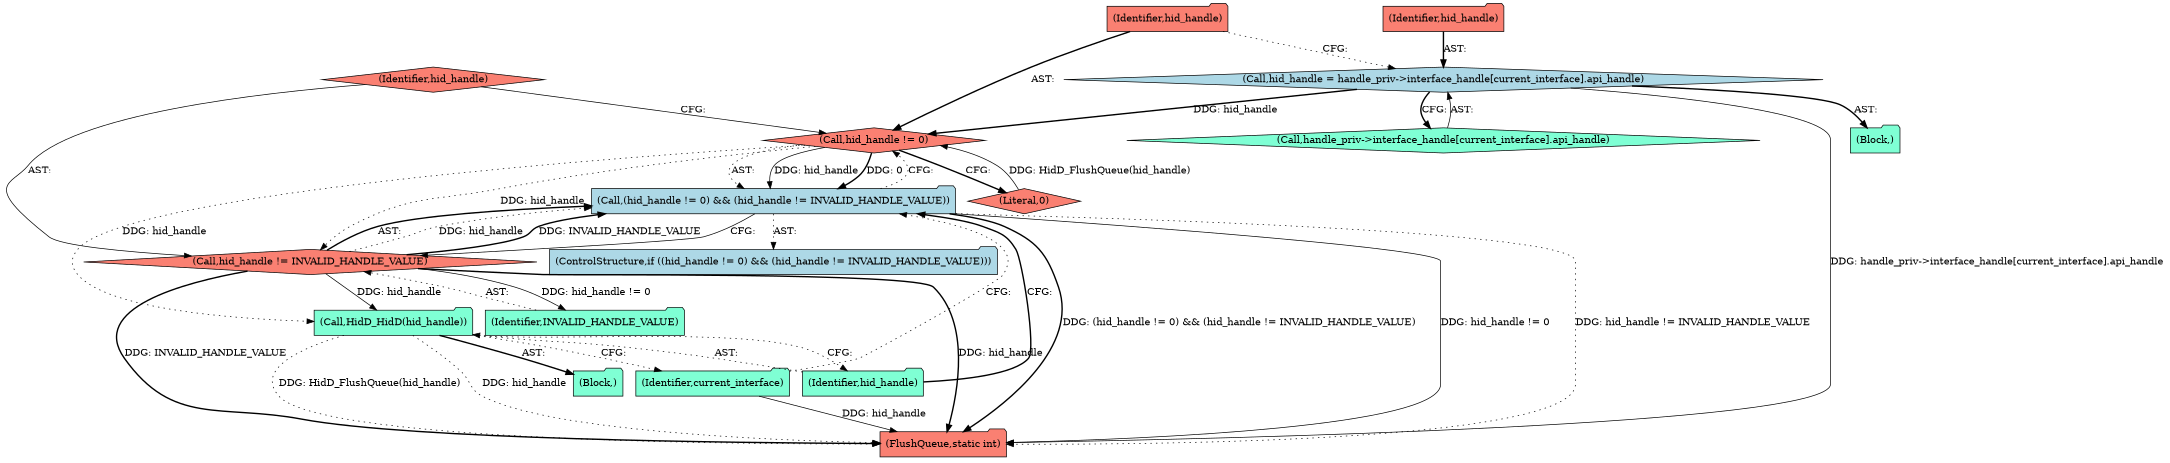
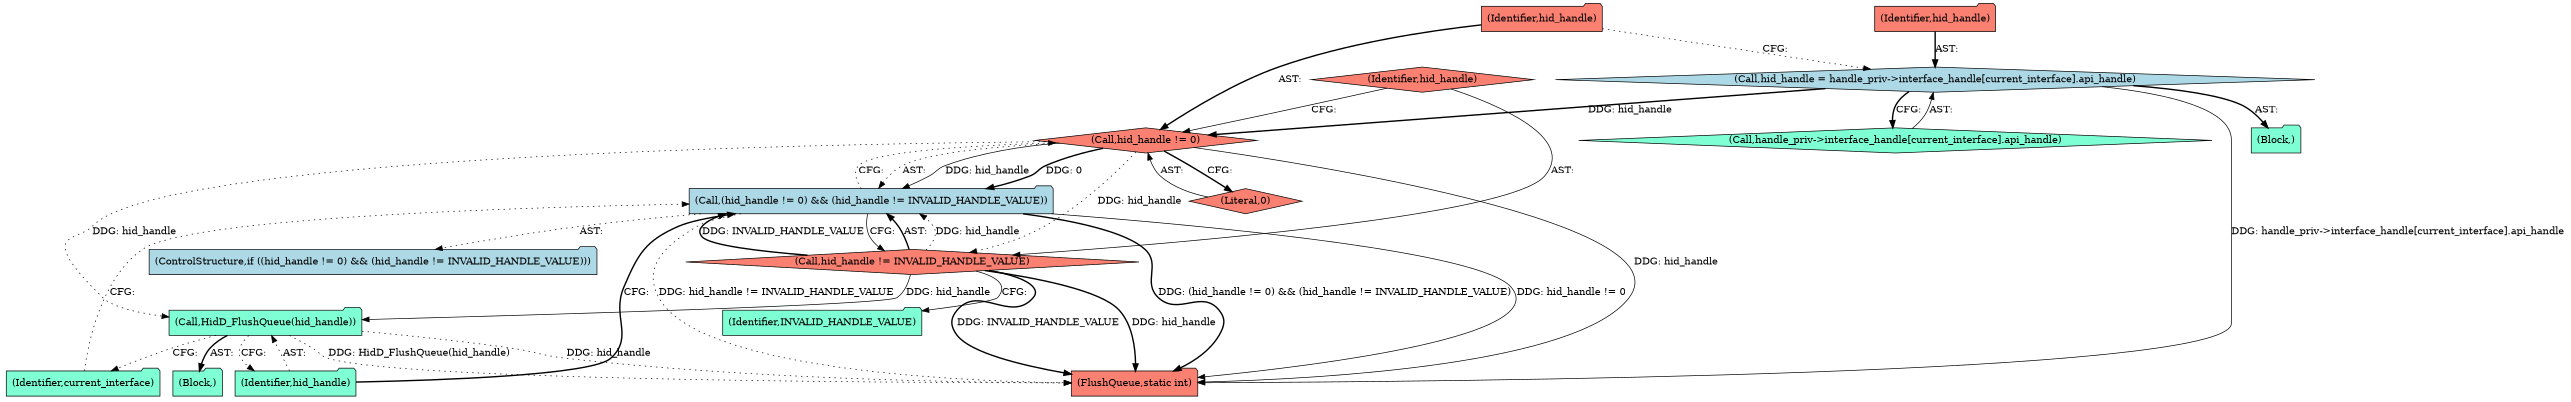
edge "(Literal,0)" -> "(Call,hid_handle != 0)": label "DDG: HidD_FlushQueue(hid_handle)" -> "AST: "
edge "(Identifier,INVALID_HANDLE_VALUE)" -> "(Call,hid_handle != INVALID_HANDLE_VALUE)": removed, label "AST:"
edge "(Call,hid_handle != INVALID_HANDLE_VALUE)" -> "(Identifier,INVALID_HANDLE_VALUE)": label "DDG: hid_handle != 0" -> "CFG: "
node "(Call,HidD_HidD(hid_handle))": label "(Call,HidD_HidD(hid_handle))" -> "(Call,HidD_FlushQueue(hid_handle))"
edge "(Identifier,current_interface)" -> "(FlushQueue,static int)": now "(Call,hid_handle != 0)" -> "(FlushQueue,static int)"
